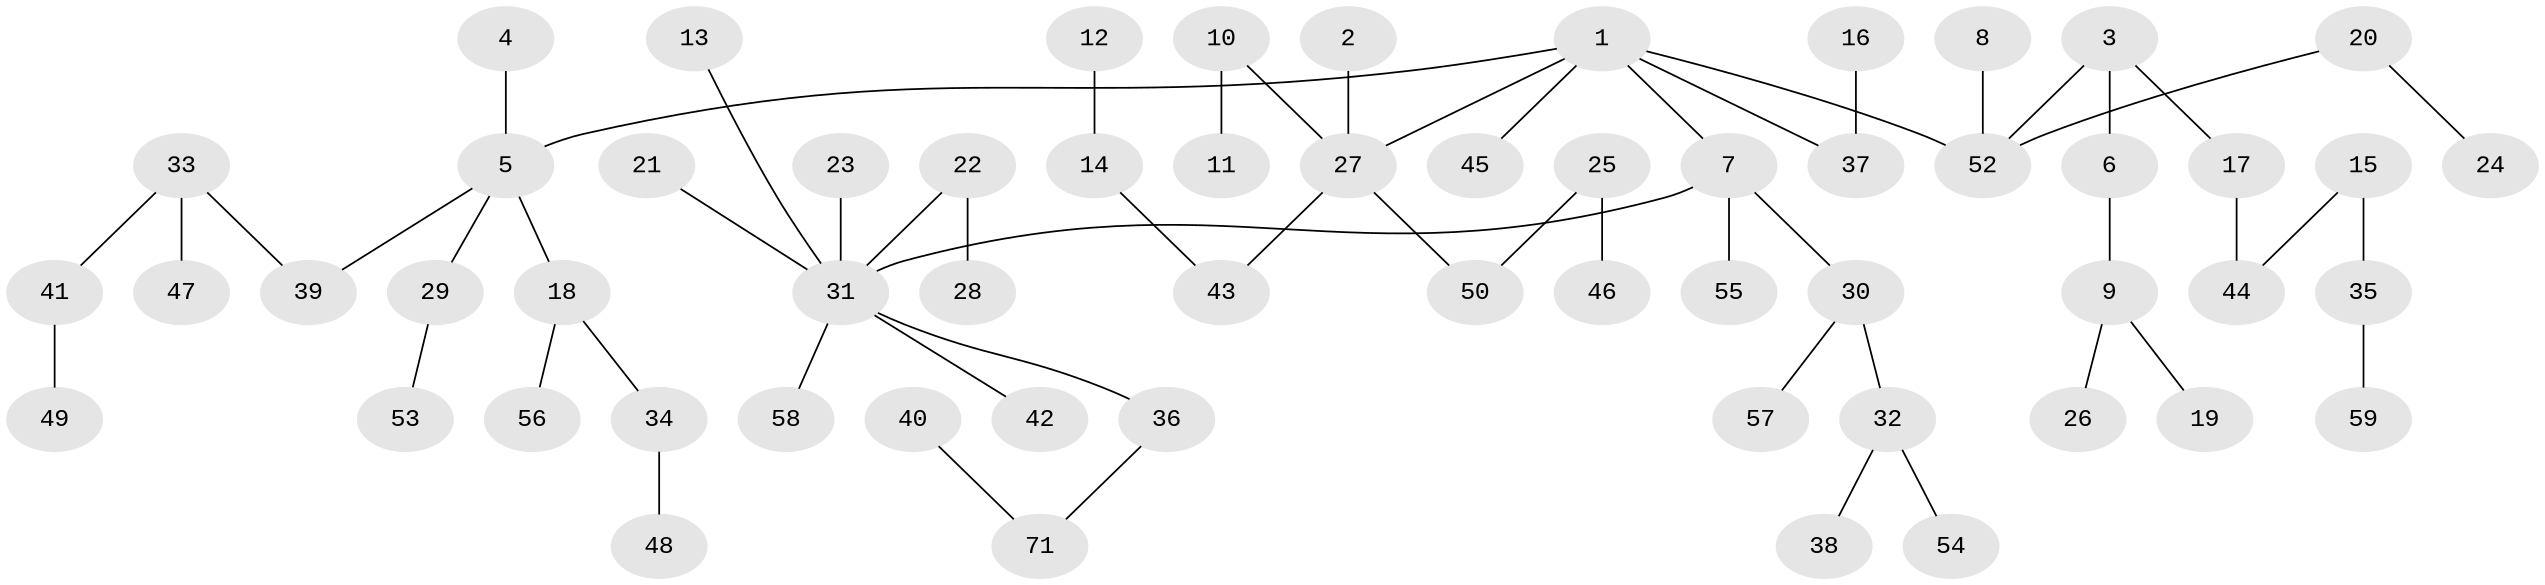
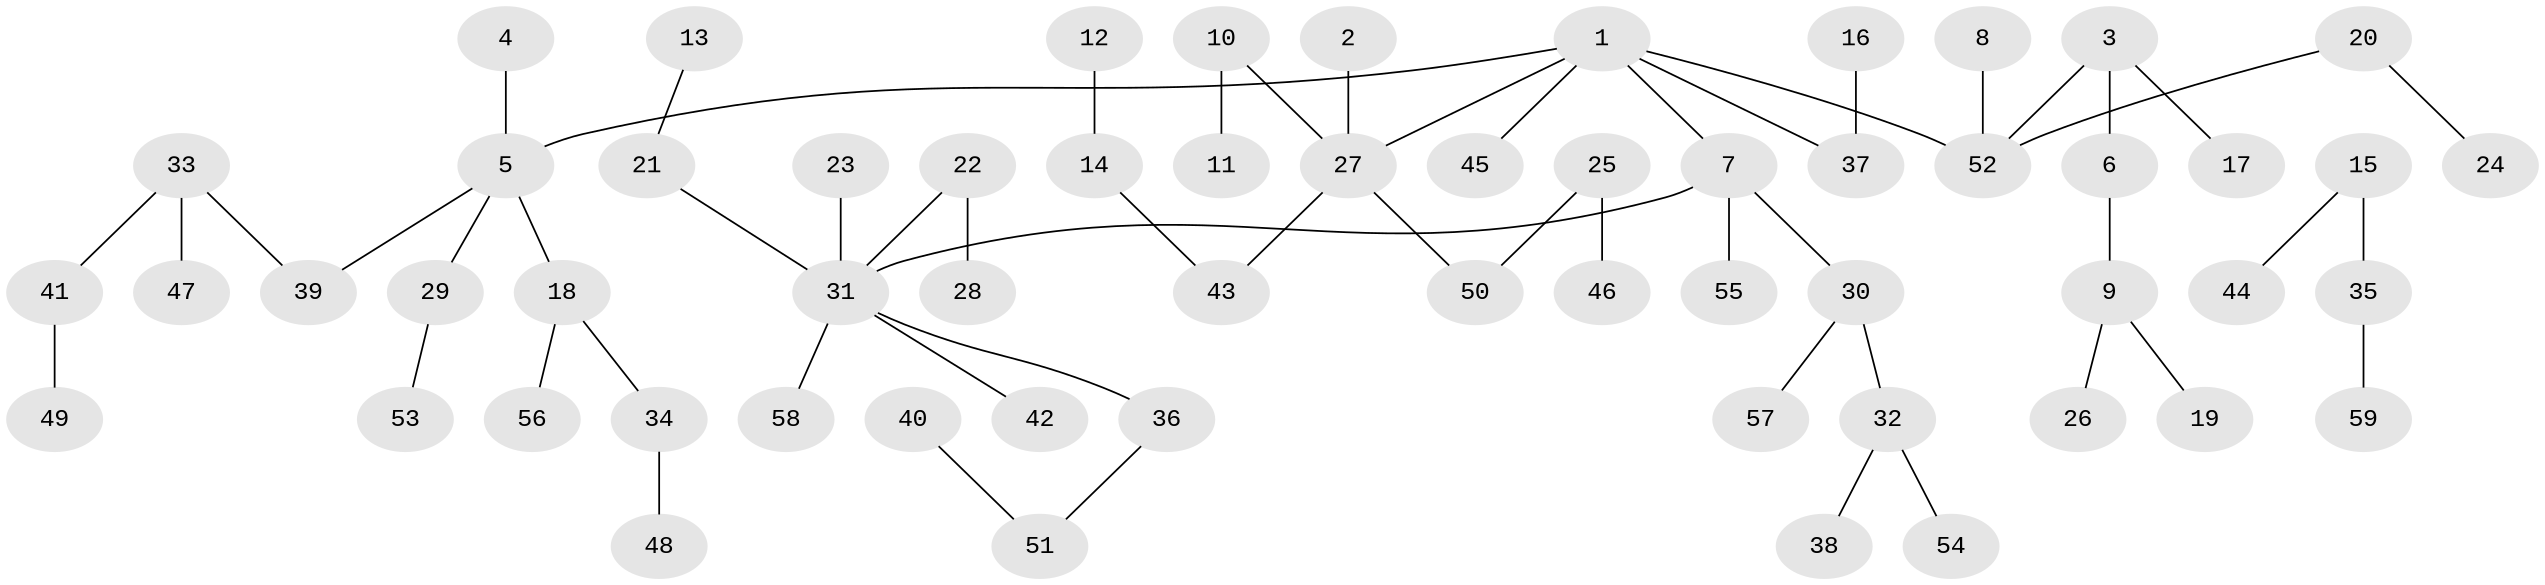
edge "13" -- "31": now "13" -- "21"
edge "17" -- "44": removed
node "71": label "71" -> "51"
